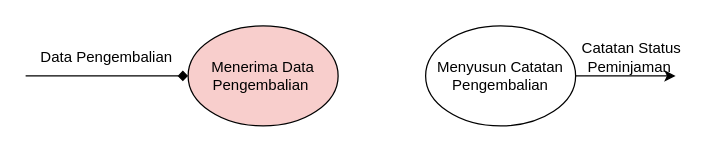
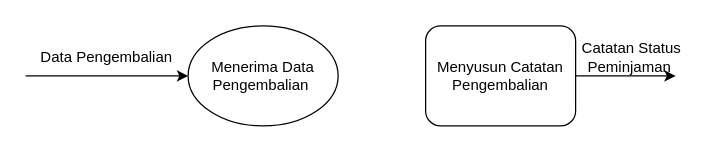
edge "Data Pengembalian" -> "Menerima Data Pengembalian": arrowhead diamond -> classic
node "Menerima Data Pengembalian": fillcolor #f8cecc -> #ffffff
node "Menyusun Catatan Pengembalian": shape ellipse -> rounded rectangle
